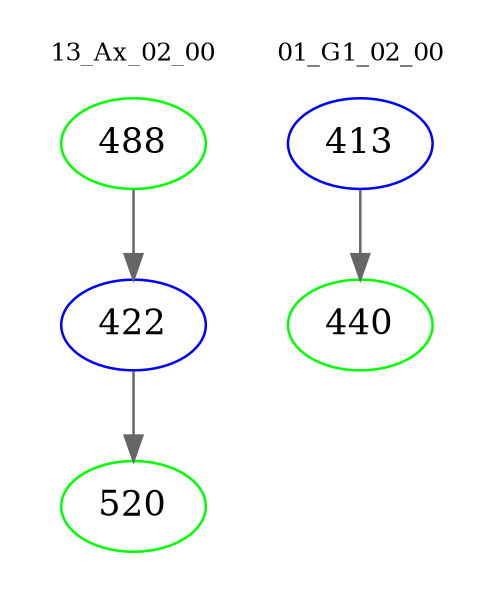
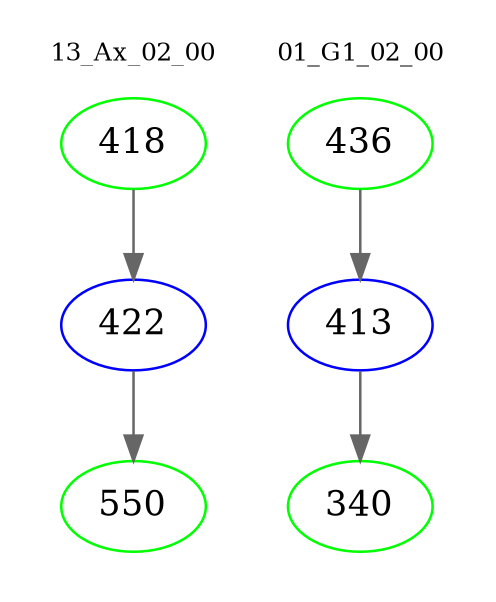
node "488": label "488" -> "418"
node "436": added
node "440": label "440" -> "340"
node "520": label "520" -> "550"
